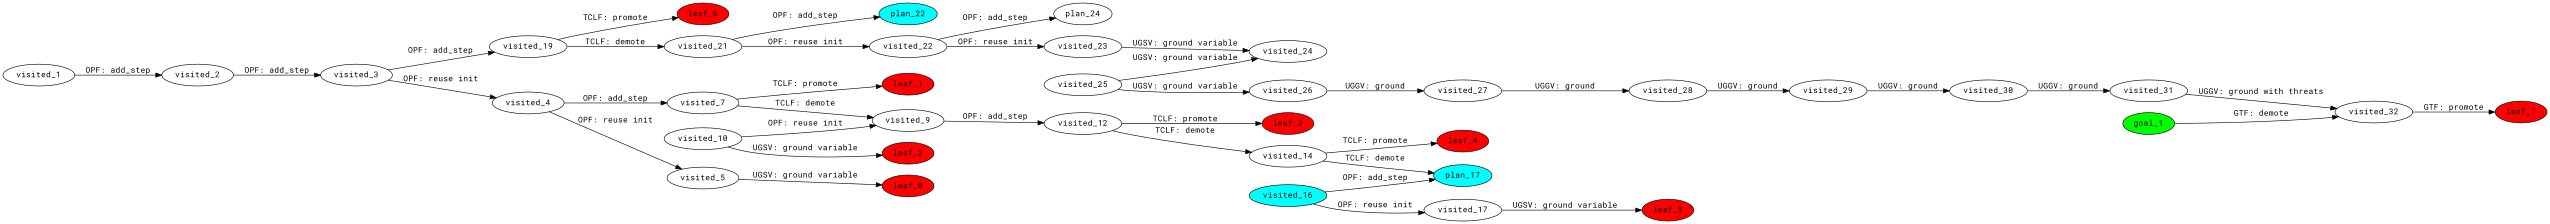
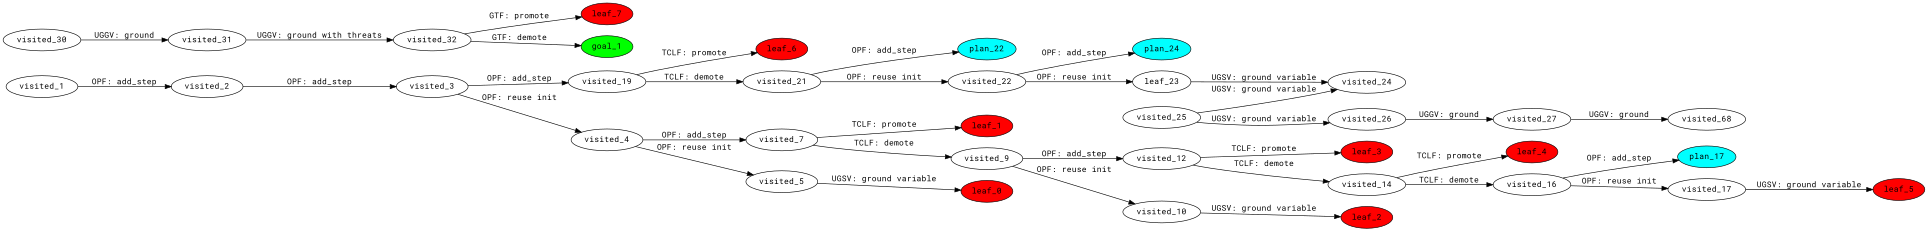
node "plan_24": fillcolor white -> cyan
node "visited_23": label "visited_23" -> "leaf_23"
node "visited_28": label "visited_28" -> "visited_68"
node "visited_29": removed
edge "goal_1" -> "visited_32": reversed
edge "visited_10" -> "visited_9": reversed
edge "visited_14" -> "plan_17": now "visited_14" -> "visited_16"
node "visited_16": fillcolor cyan -> white
